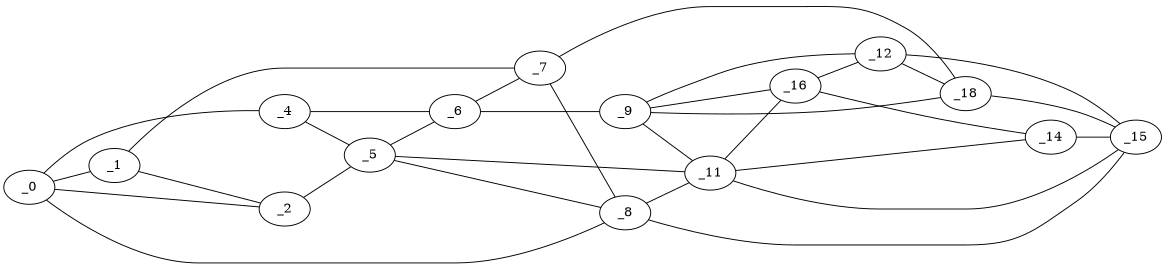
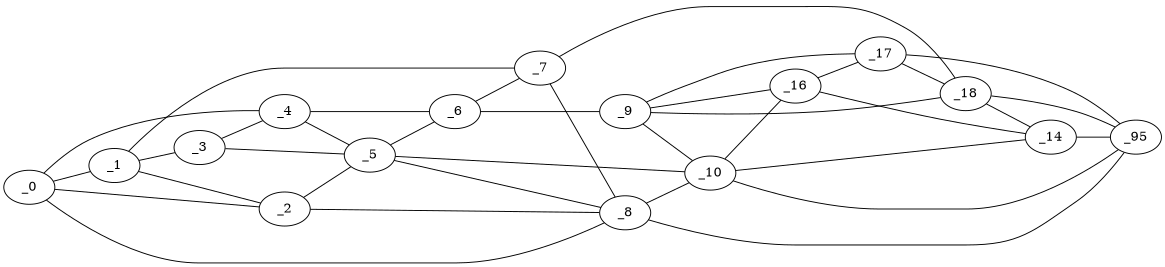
node "_12": label "_12" -> "_17"
edge "_18" -- "_14": added
node "_15": label "_15" -> "_95"
node "_3": added
node "_11": label "_11" -> "_10"
edge "_2" -- "_8": added
